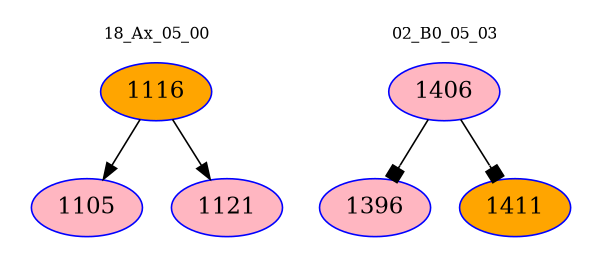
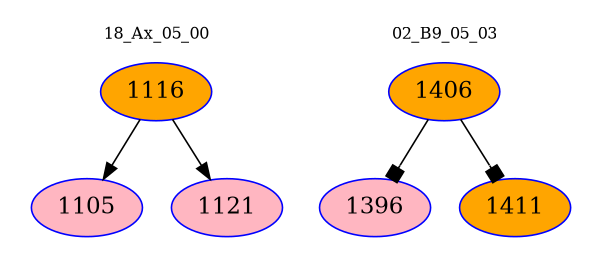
cluster "02_B0_05_03": label "02_B0_05_03" -> "02_B9_05_03"
node "1406": fillcolor lightpink -> orange
